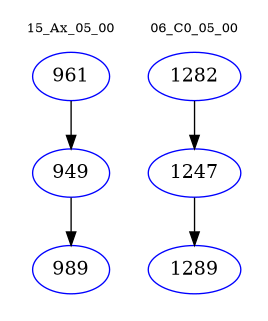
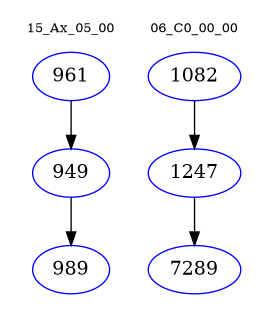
cluster "06_C0_05_00": label "06_C0_05_00" -> "06_C0_00_00"
node "1282": label "1282" -> "1082"
node "1289": label "1289" -> "7289"
